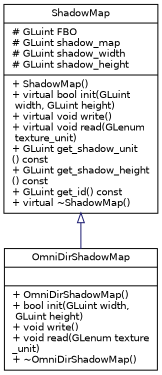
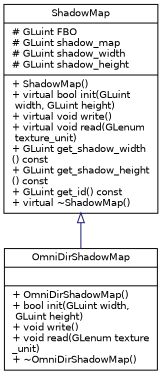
node "ShadowMap": text "+ GLuint get_shadow_unit" -> "+ GLuint get_shadow_width"
